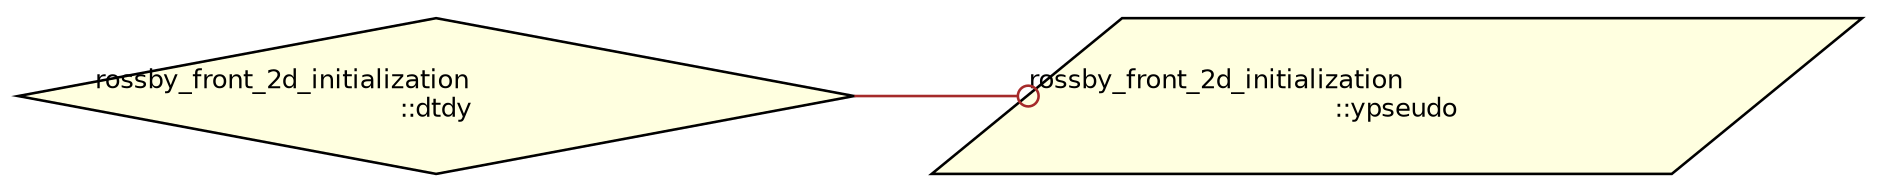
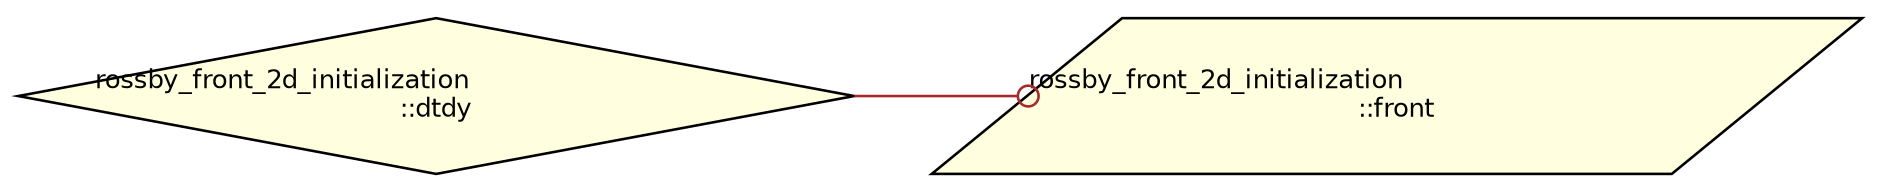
node "rossby_front_2d_initialization ::ypseudo": label "rossby_front_2d_initialization ::ypseudo" -> "rossby_front_2d_initialization ::front"
